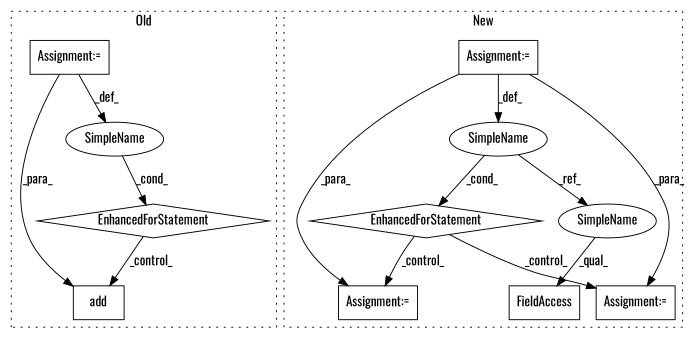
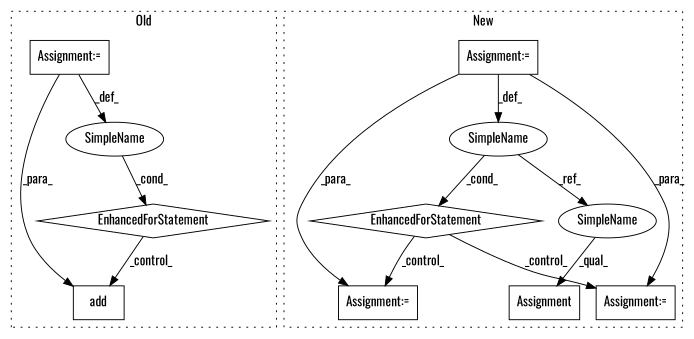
node "FieldAccess": label "FieldAccess" -> "Assignment"
